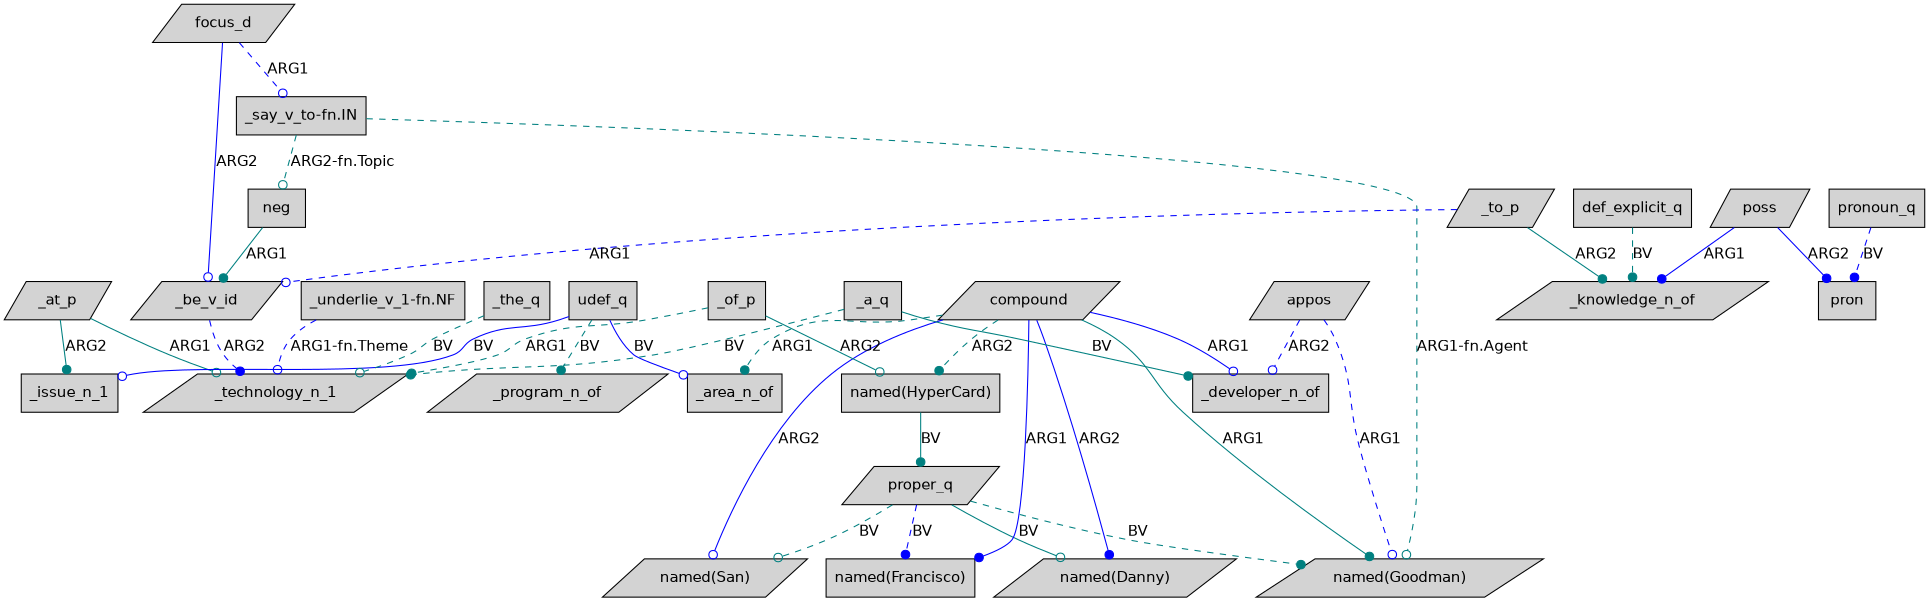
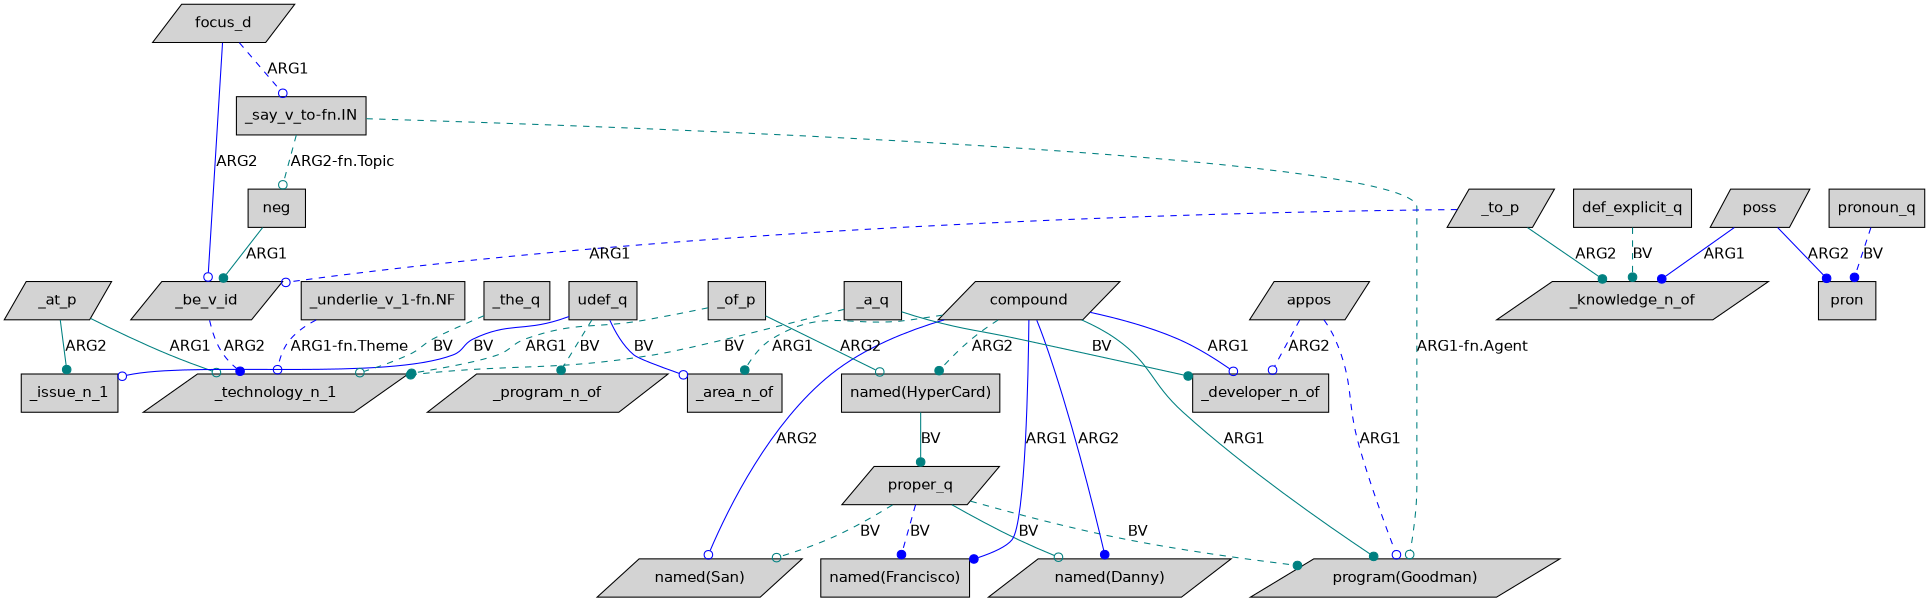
node "named(Goodman)": label "named(Goodman)" -> "program(Goodman)"
